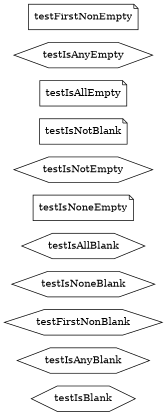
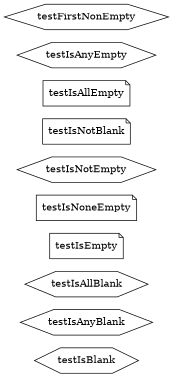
node "testFirstNonEmpty": shape note -> hexagon
node "testIsEmpty": added
node "testIsNoneBlank": removed
node "testFirstNonBlank": removed
